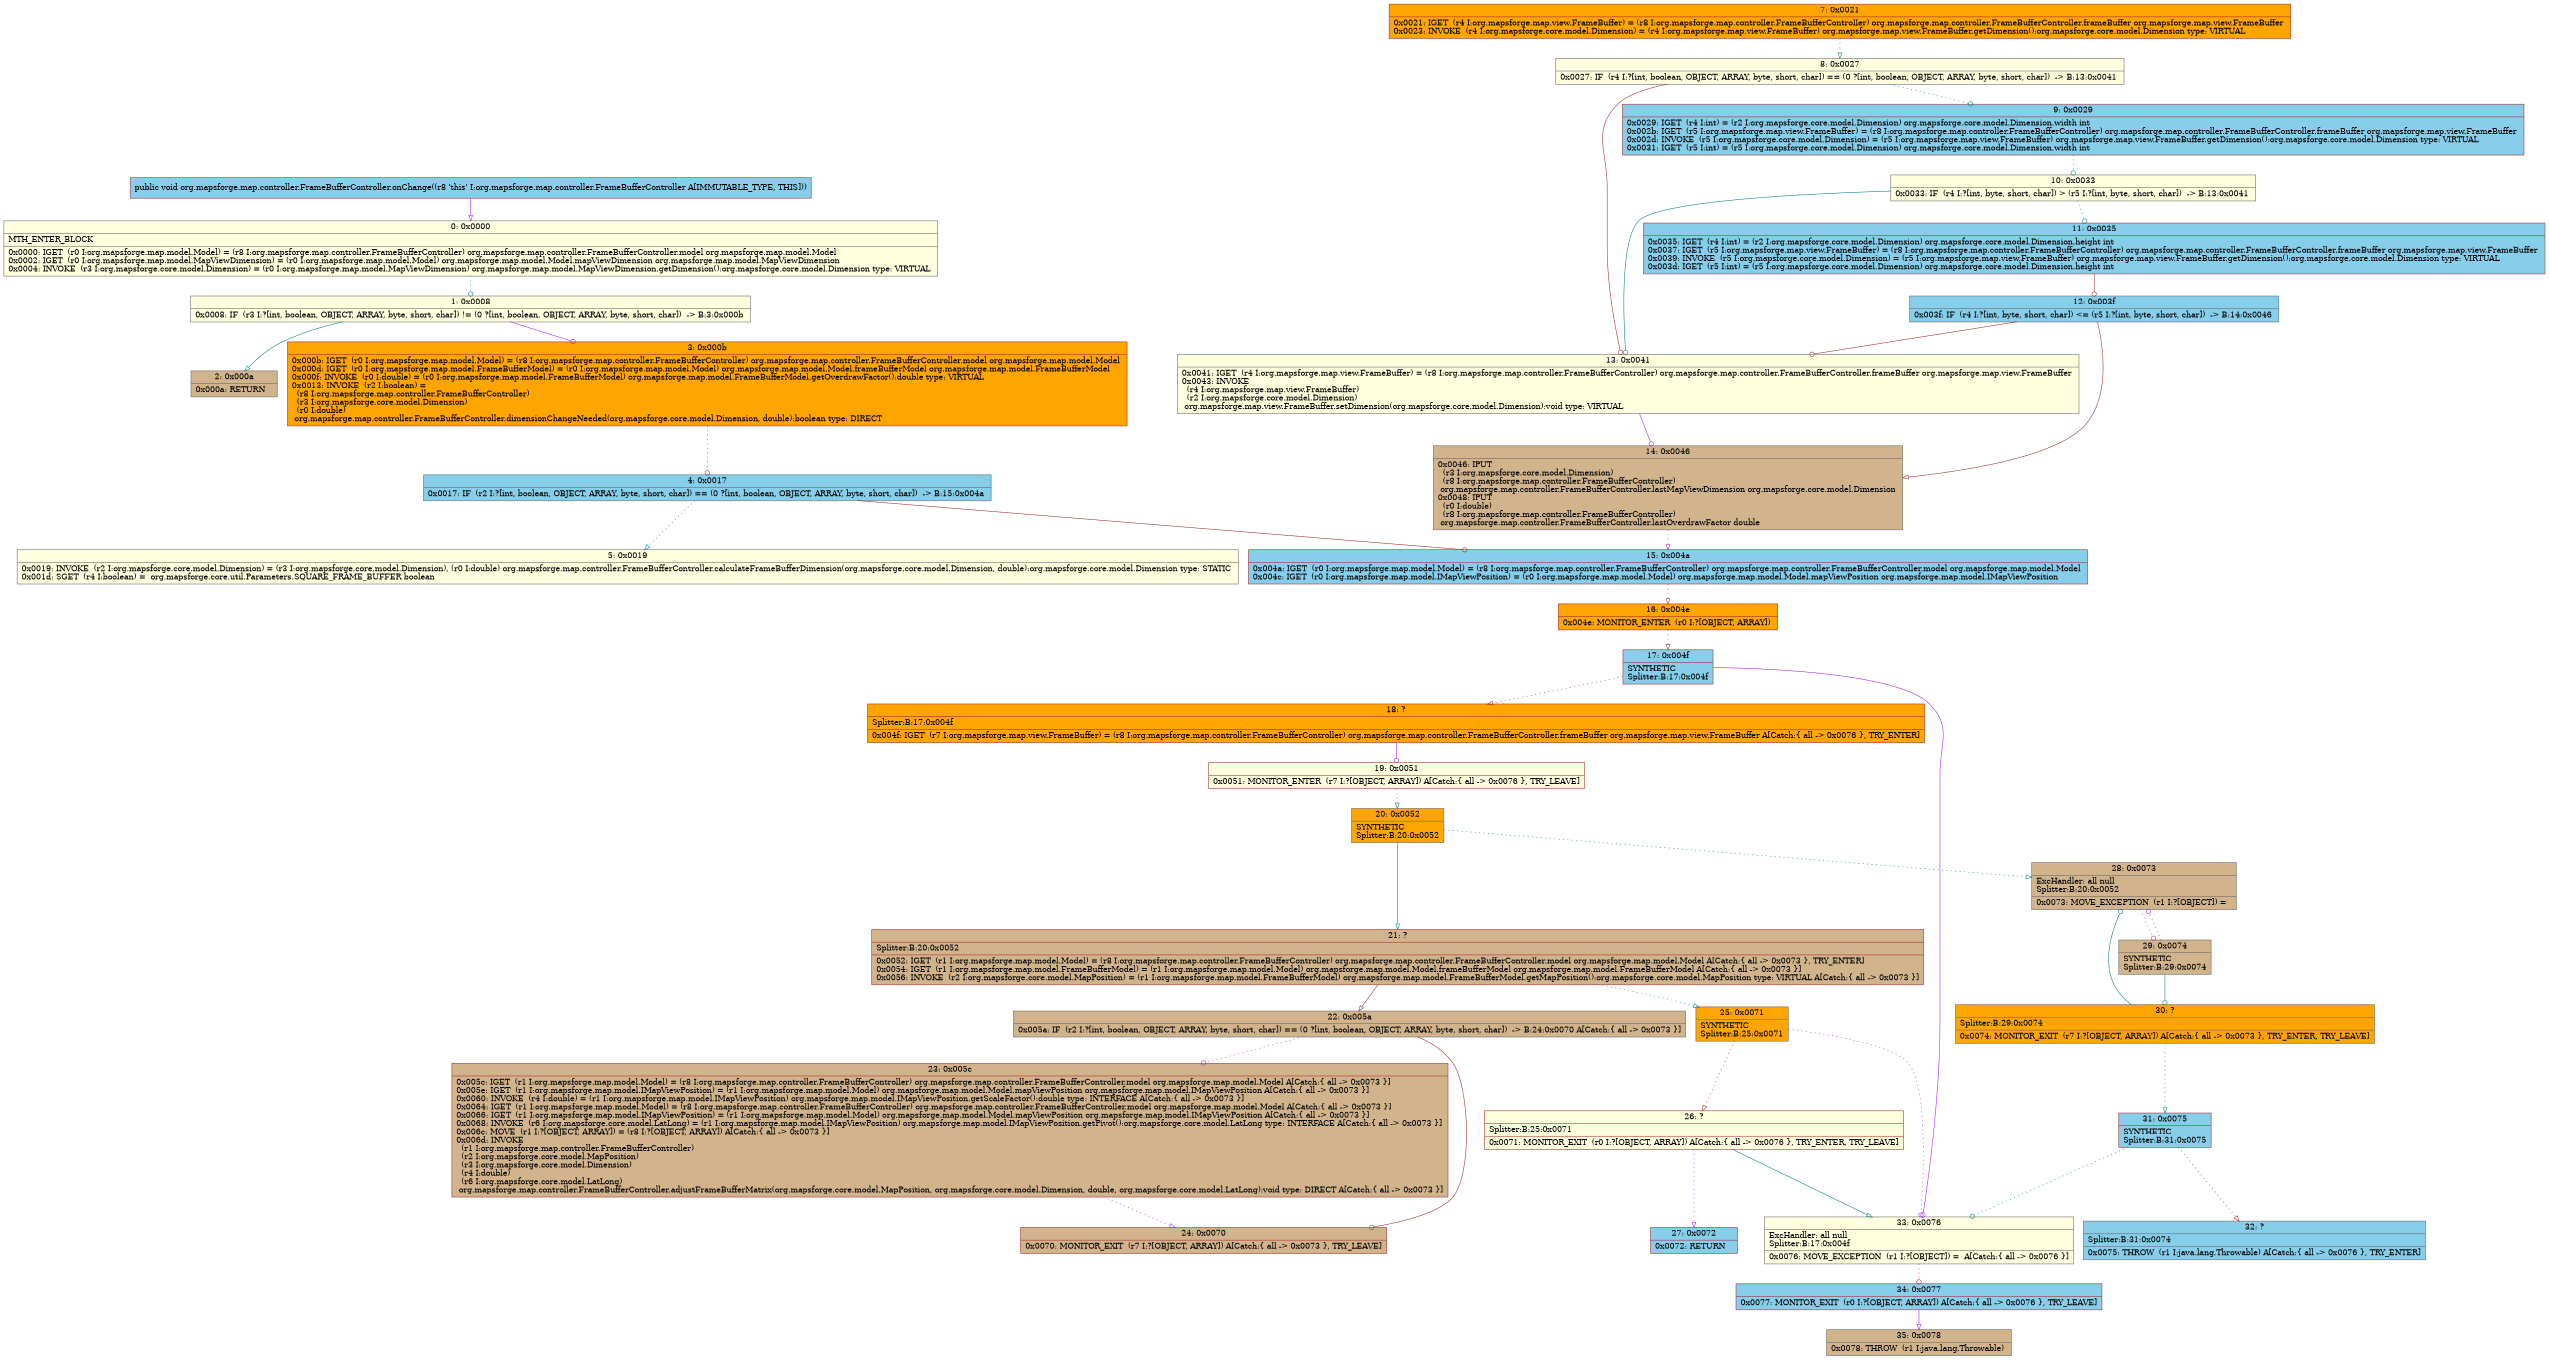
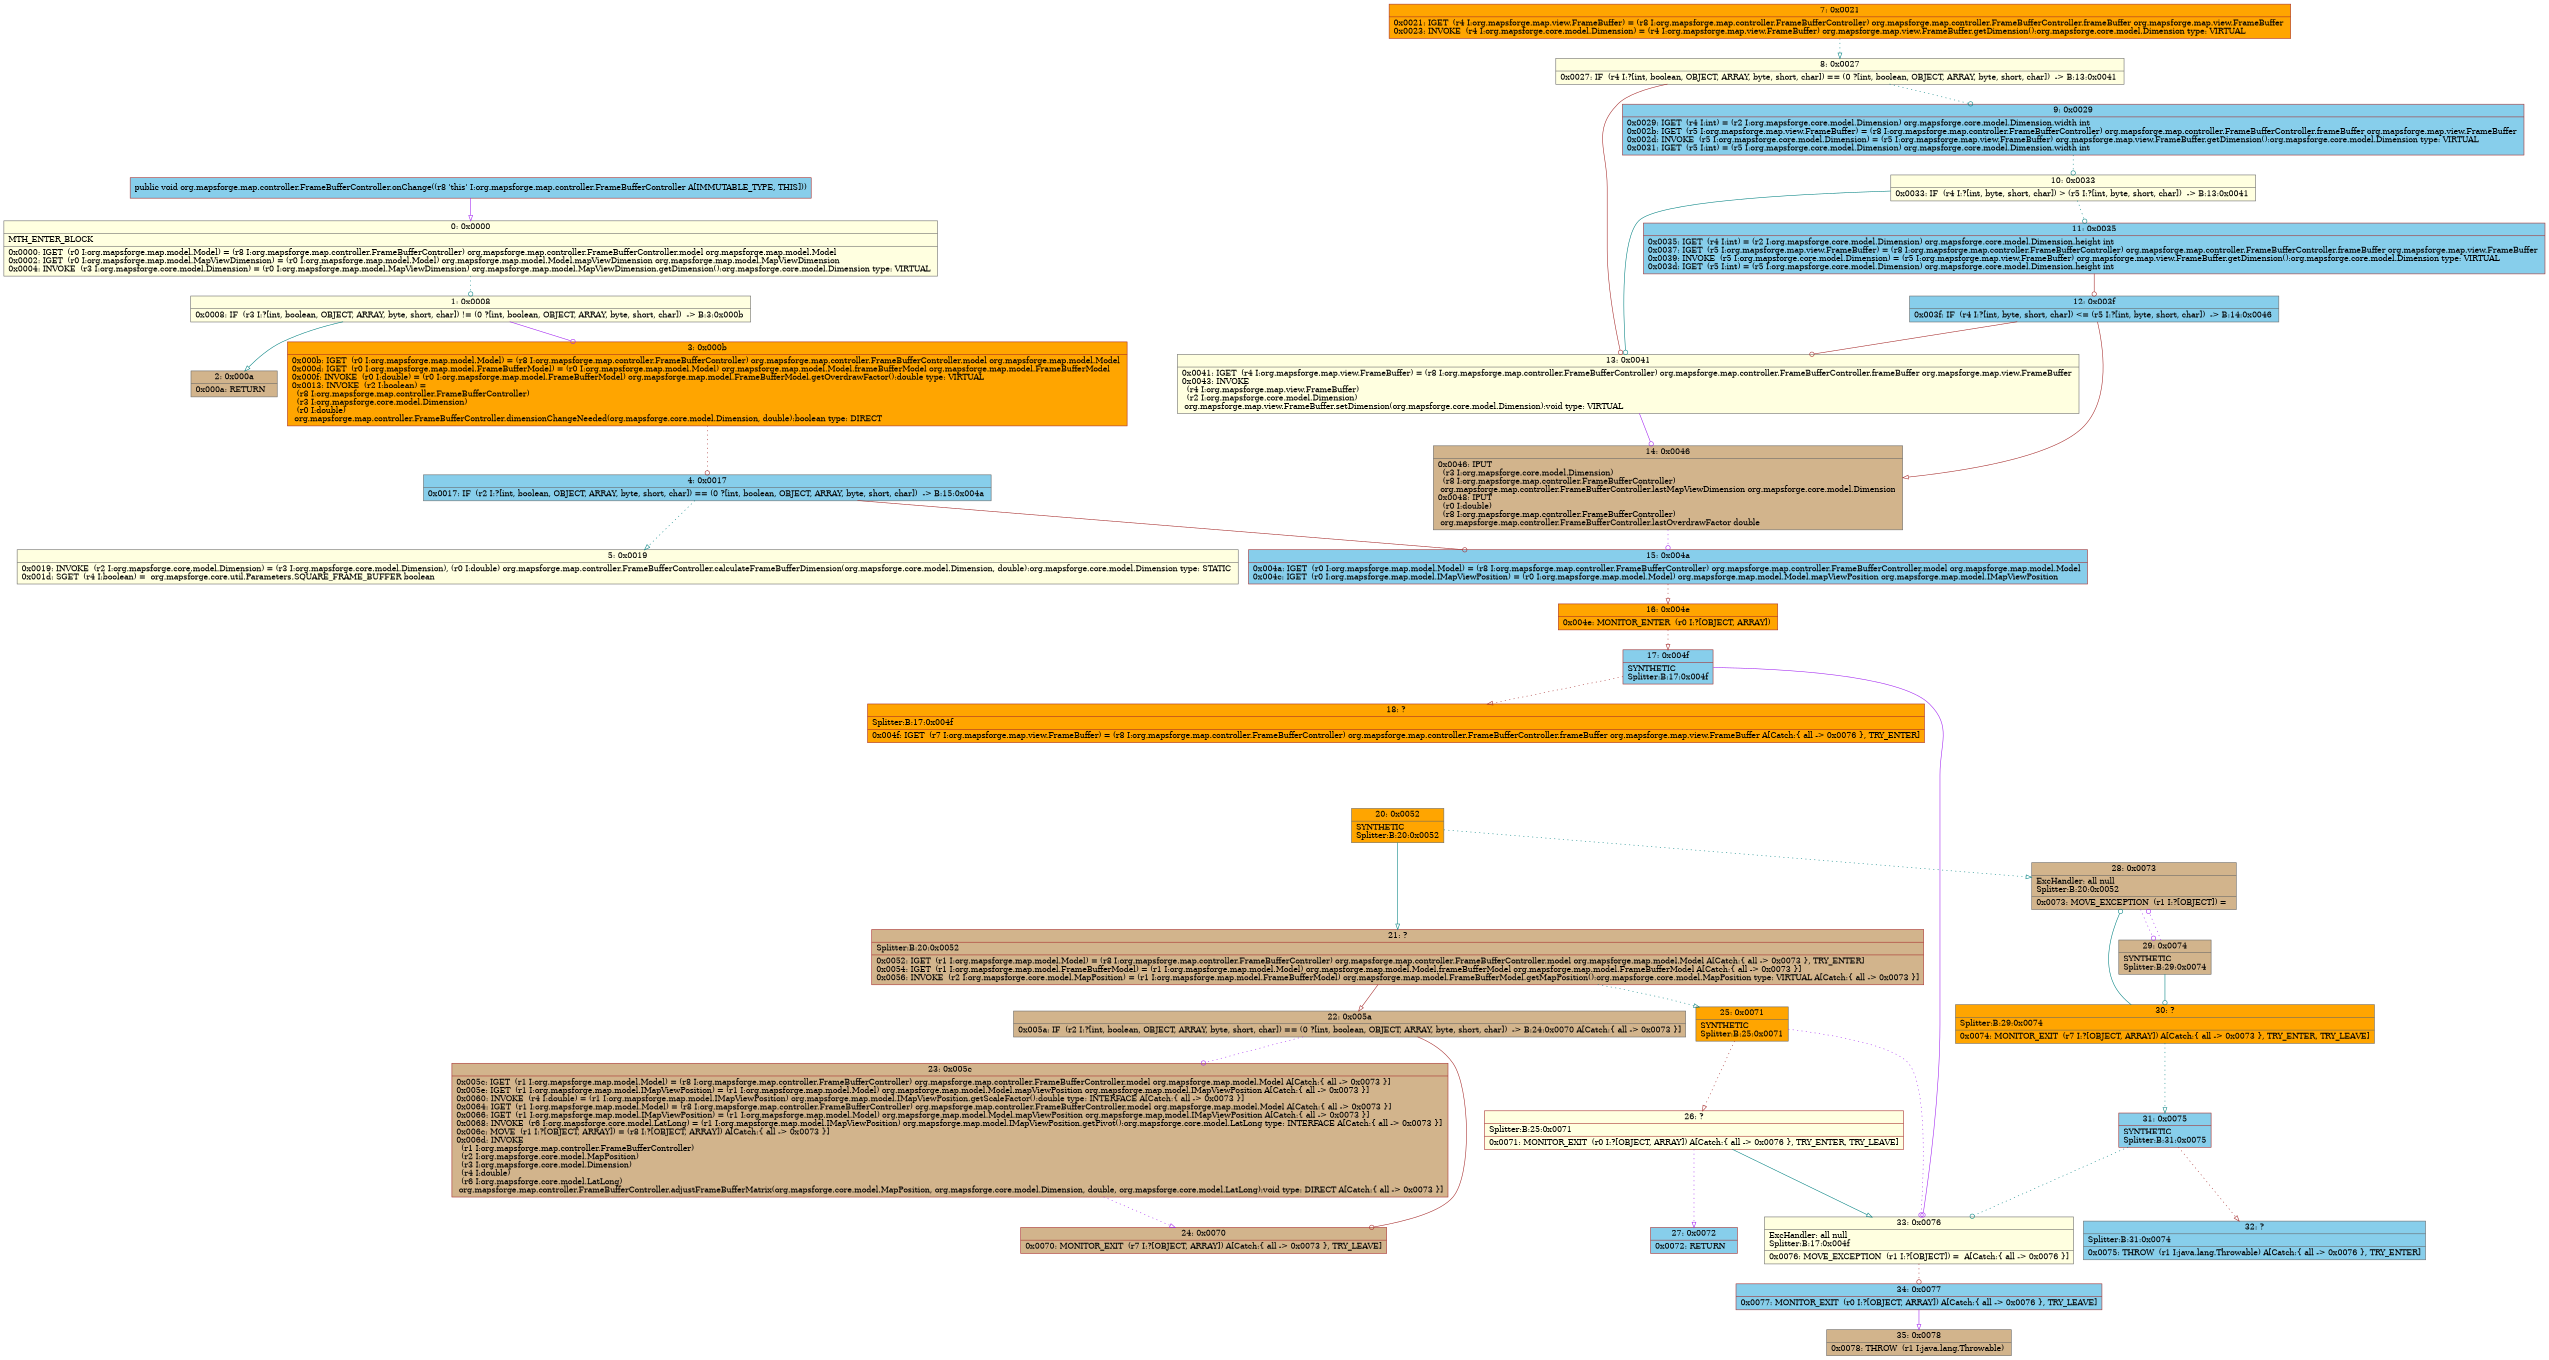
edge "14: 0x0046" -> "15: 0x004a": arrowhead onormal -> odot
node "19: 0x0051": removed
